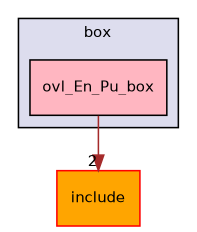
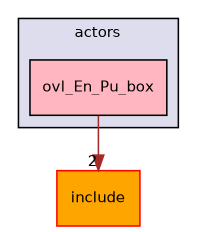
cluster "box": label "box" -> "actors"
